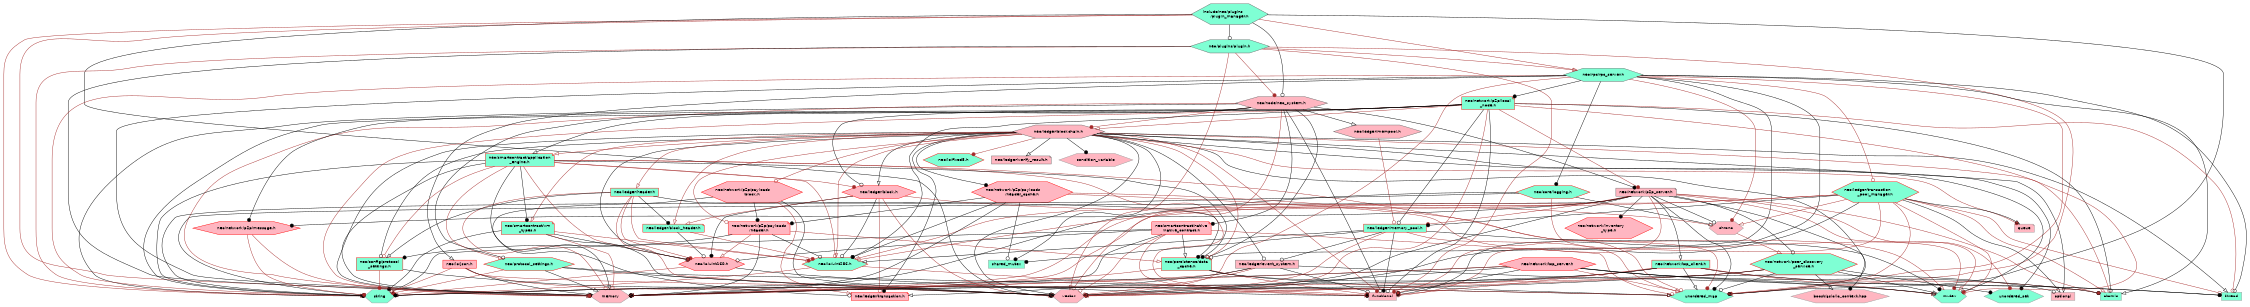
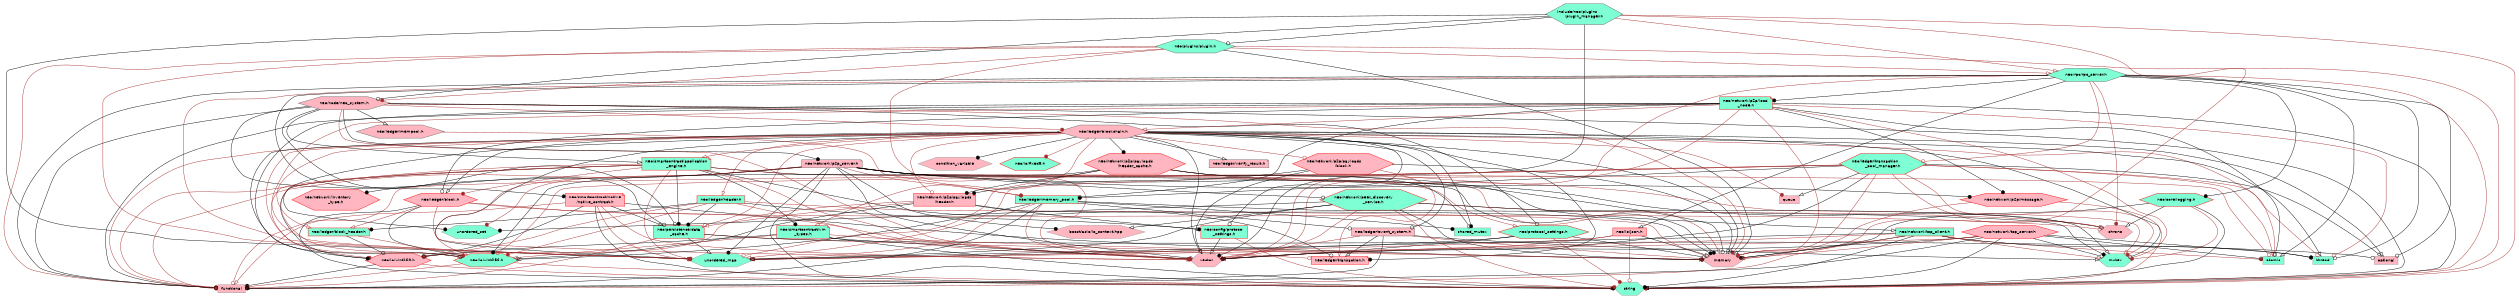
edge "neo/rpc/rpc_server.h" -> "memory": now "neo/rpc/rpc_server.h" -> "optional"
edge "neo/network/p2p/local _node.h" -> "neo/network/p2p_server.h": now "neo/network/p2p/local _node.h" -> "unordered_map"
edge "neo/smartcontract/application _engine.h" -> "neo/config/protocol _settings.h": now "neo/smartcontract/application _engine.h" -> "vector"
edge "neo/network/p2p_server.h" -> "mutex": removed
edge "chrono" -> "neo/network/peer_discovery _service.h": reversed
